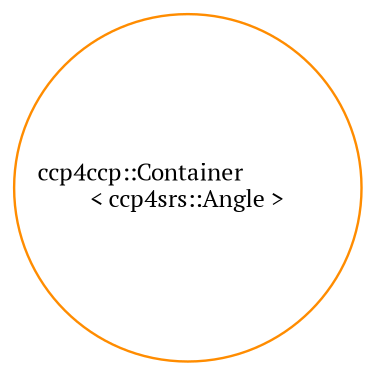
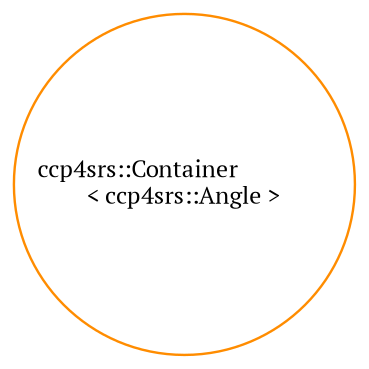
node "ccp4ccp::Container < ccp4srs::Angle >": label "ccp4ccp::Container < ccp4srs::Angle >" -> "ccp4srs::Container < ccp4srs::Angle >"
